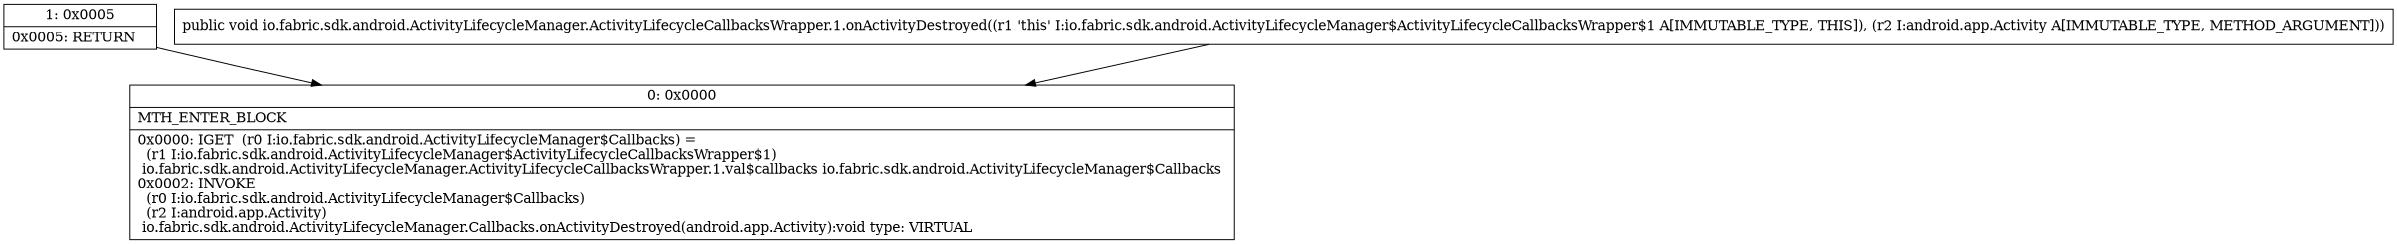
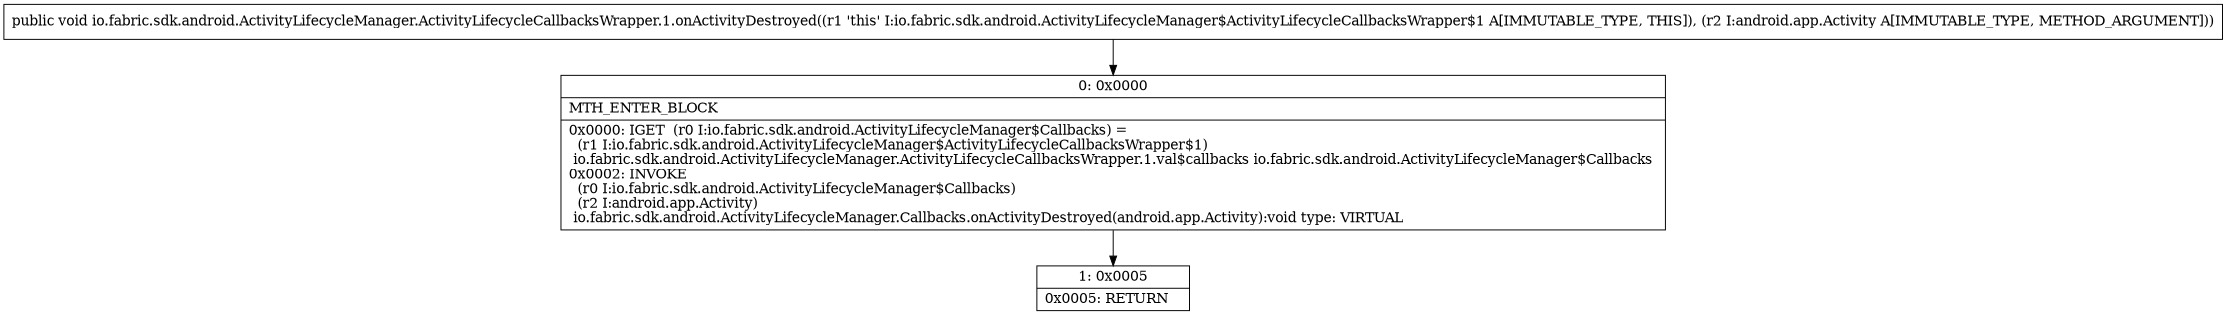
edge "1: 0x0005" -> "0: 0x0000": reversed
